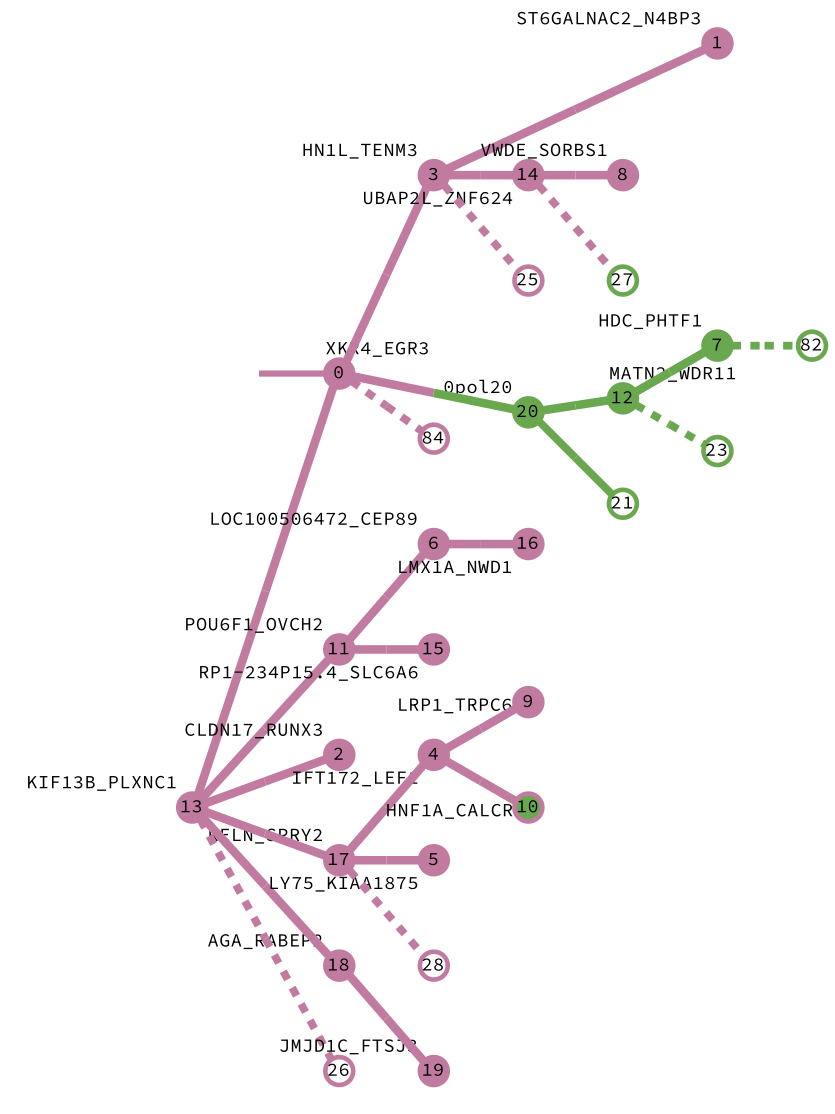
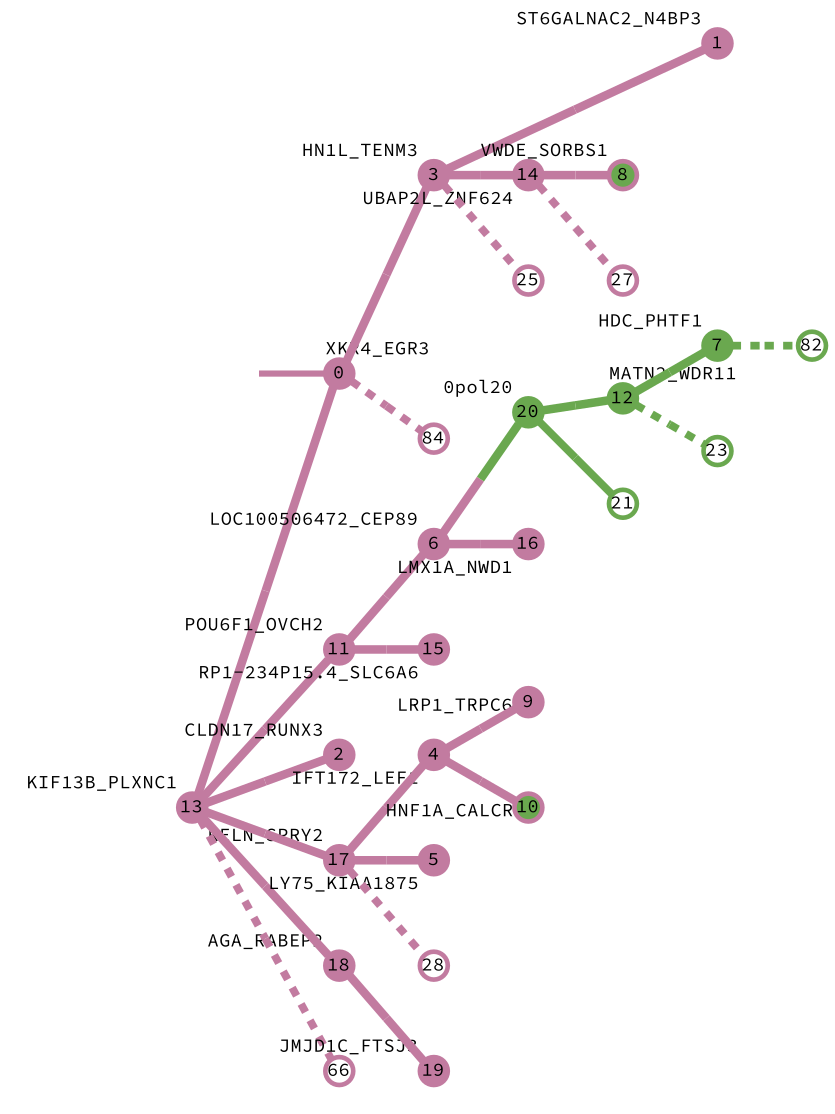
node "8 VWDE_SORBS1": fillcolor #c27ba0ff -> #6aa84fff
node "27": color #6aa84fff -> #c27ba0ff
edge "0 XKR4_EGR3" -> "20 0pol20": now "6 LOC100506472_CEP89" -> "20 0pol20"
node "26": label "26" -> "66"
